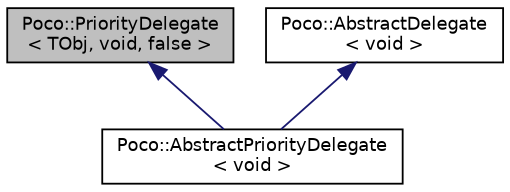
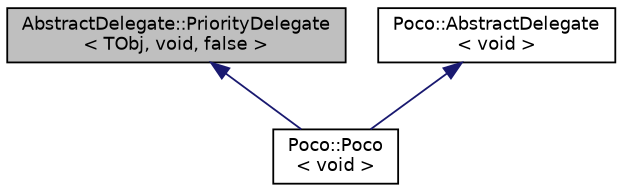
node "Poco::PriorityDelegate < TObj, void, false >": label "Poco::PriorityDelegate < TObj, void, false >" -> "AbstractDelegate::PriorityDelegate < TObj, void, false >"
node "Poco::AbstractPriorityDelegate < void >": label "Poco::AbstractPriorityDelegate < void >" -> "Poco::Poco < void >"
